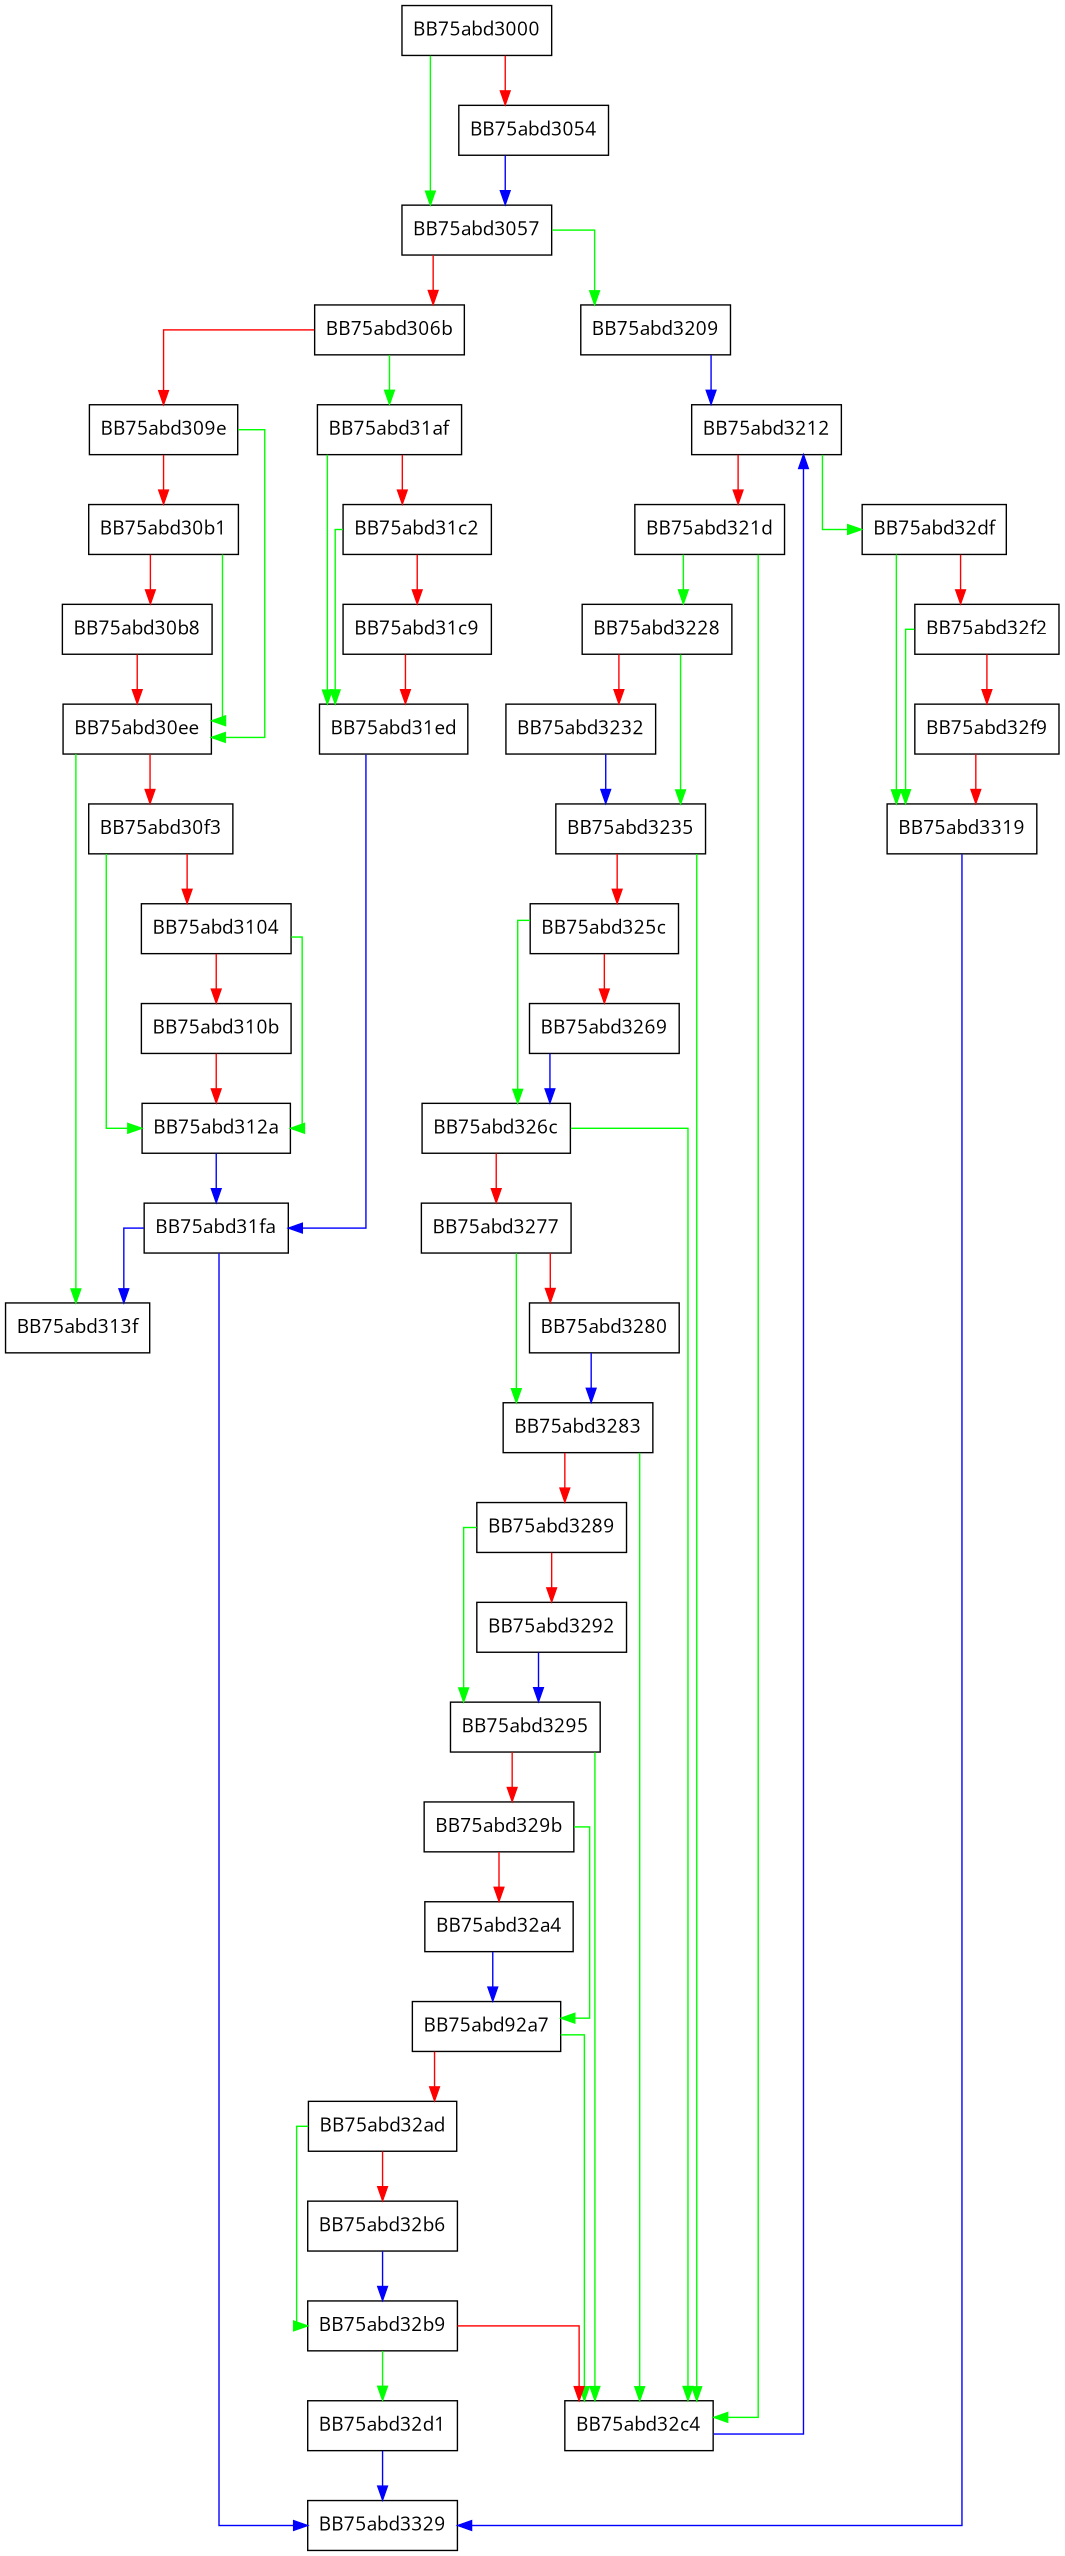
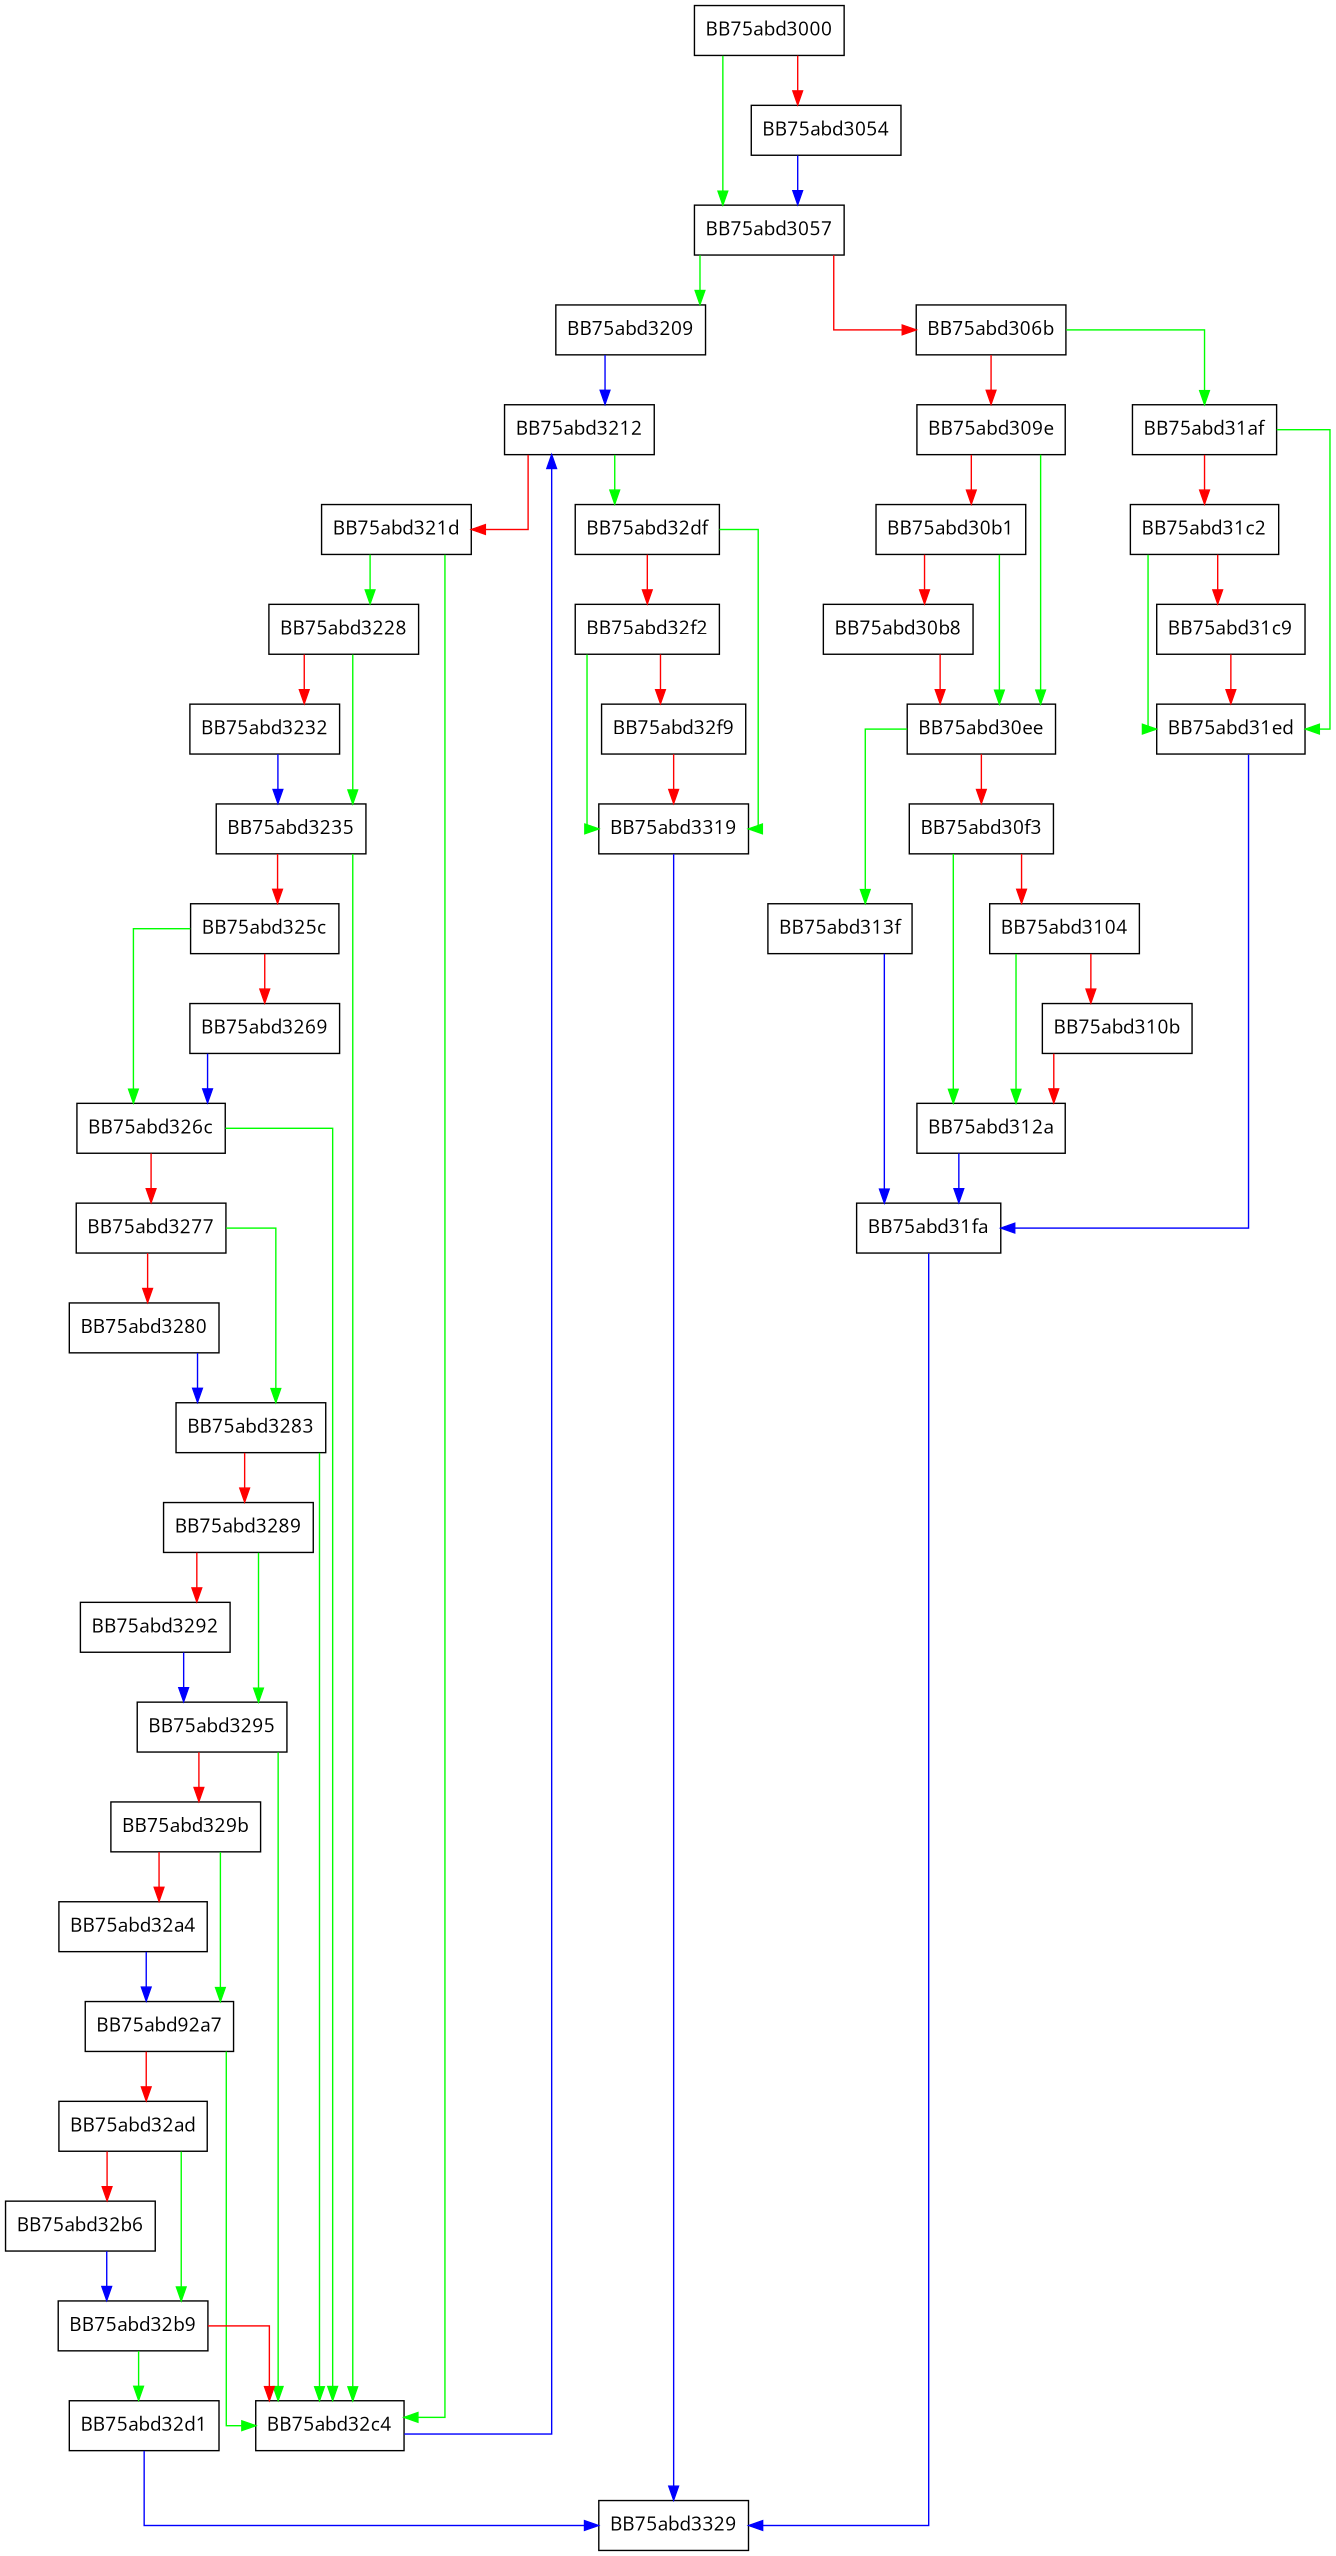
edge "BB75abd31fa" -> "BB75abd313f": reversed
